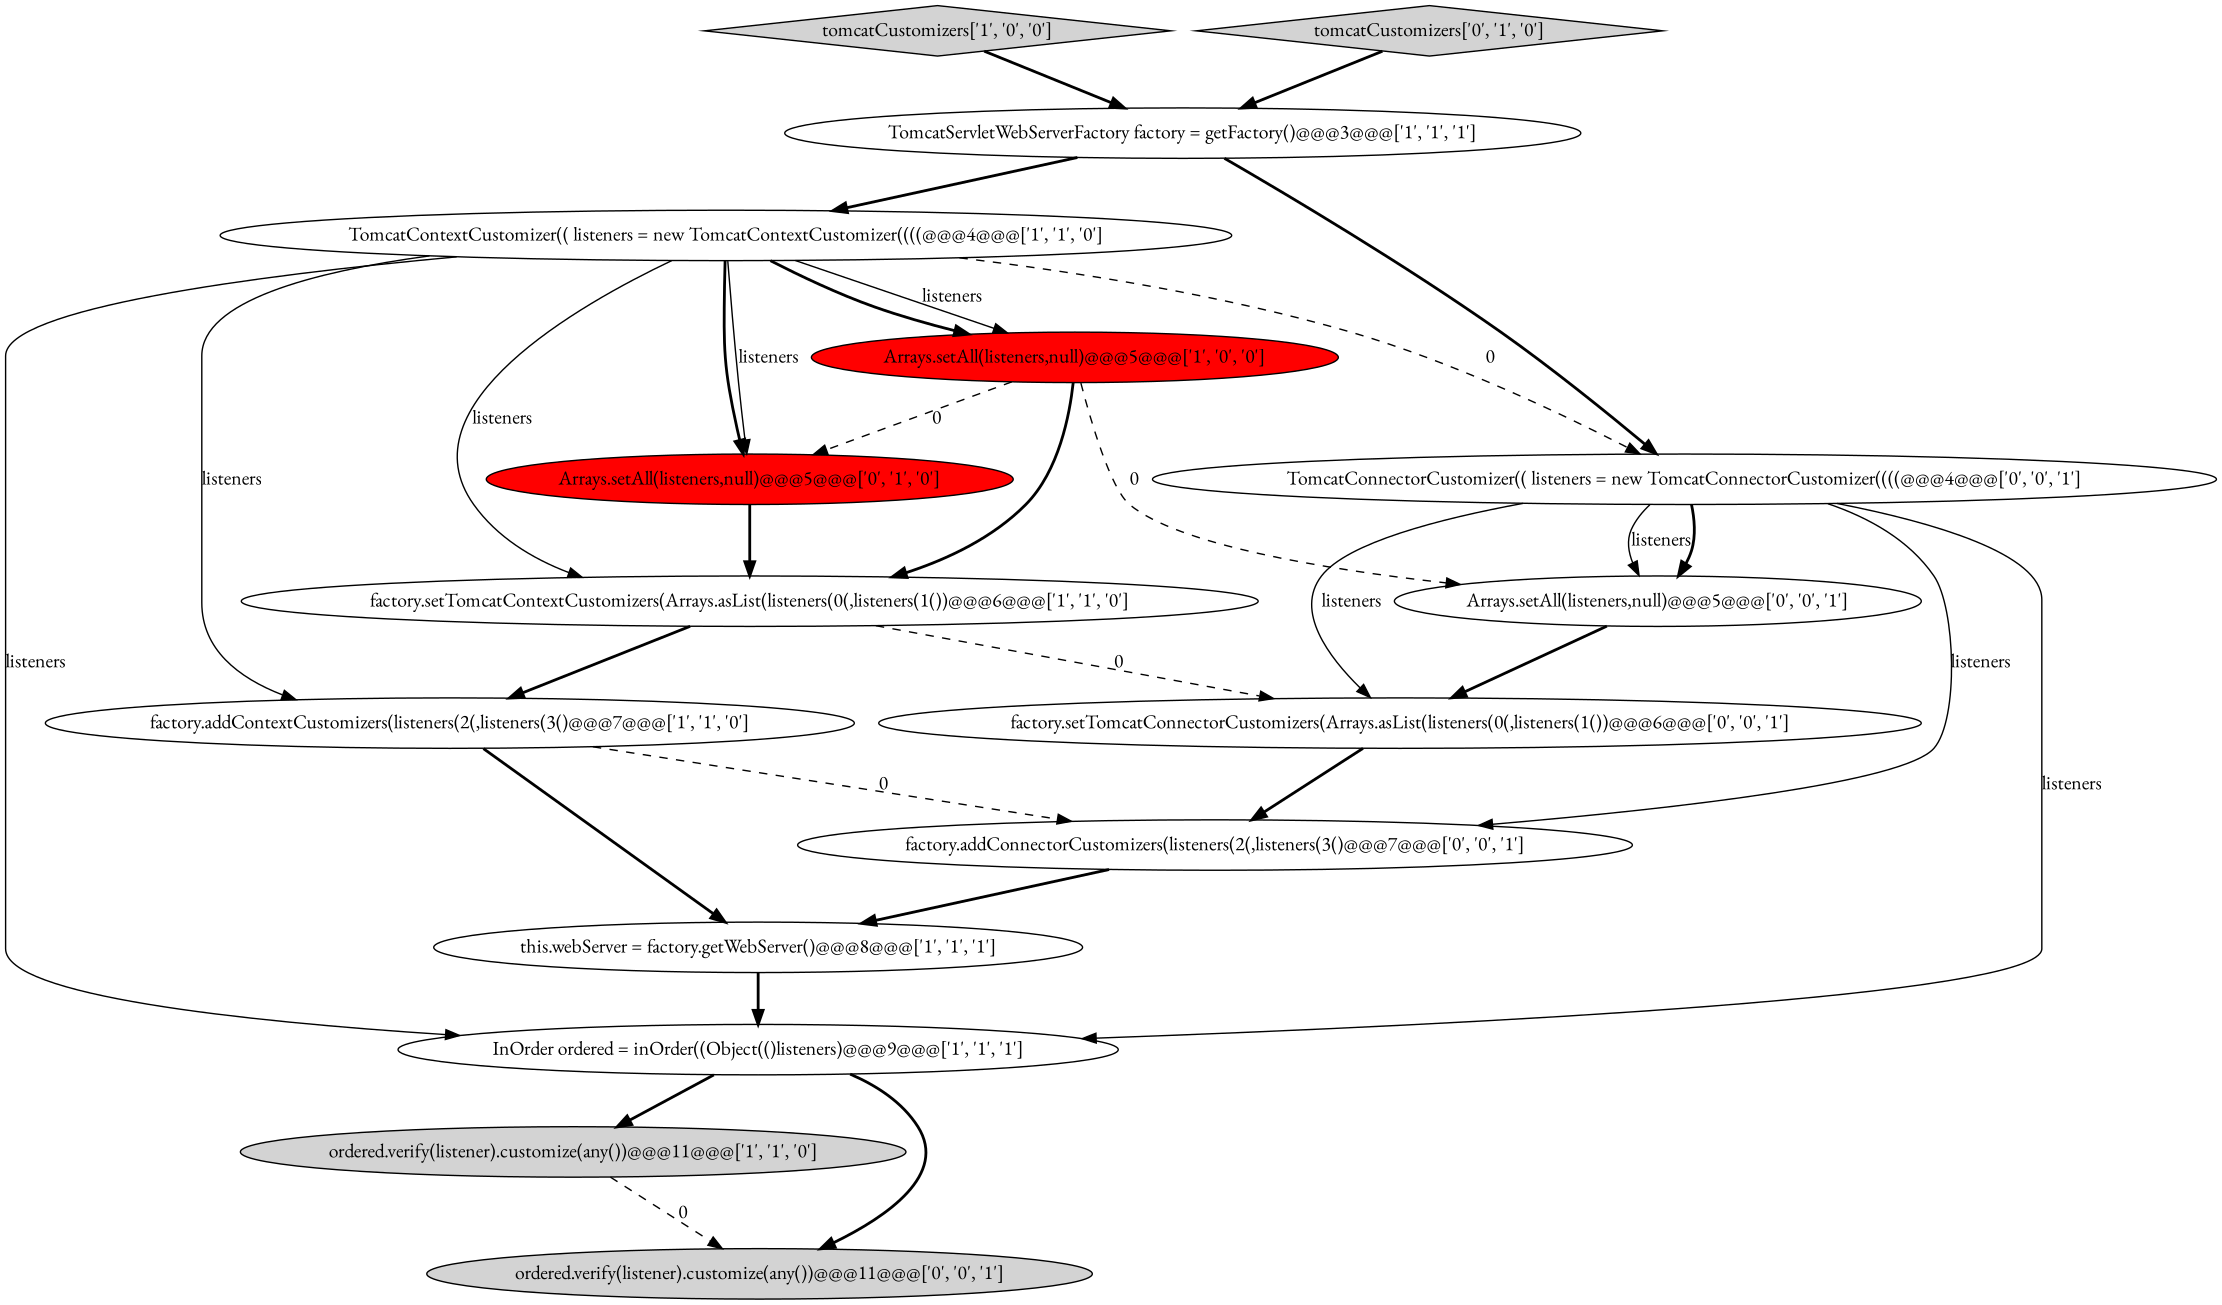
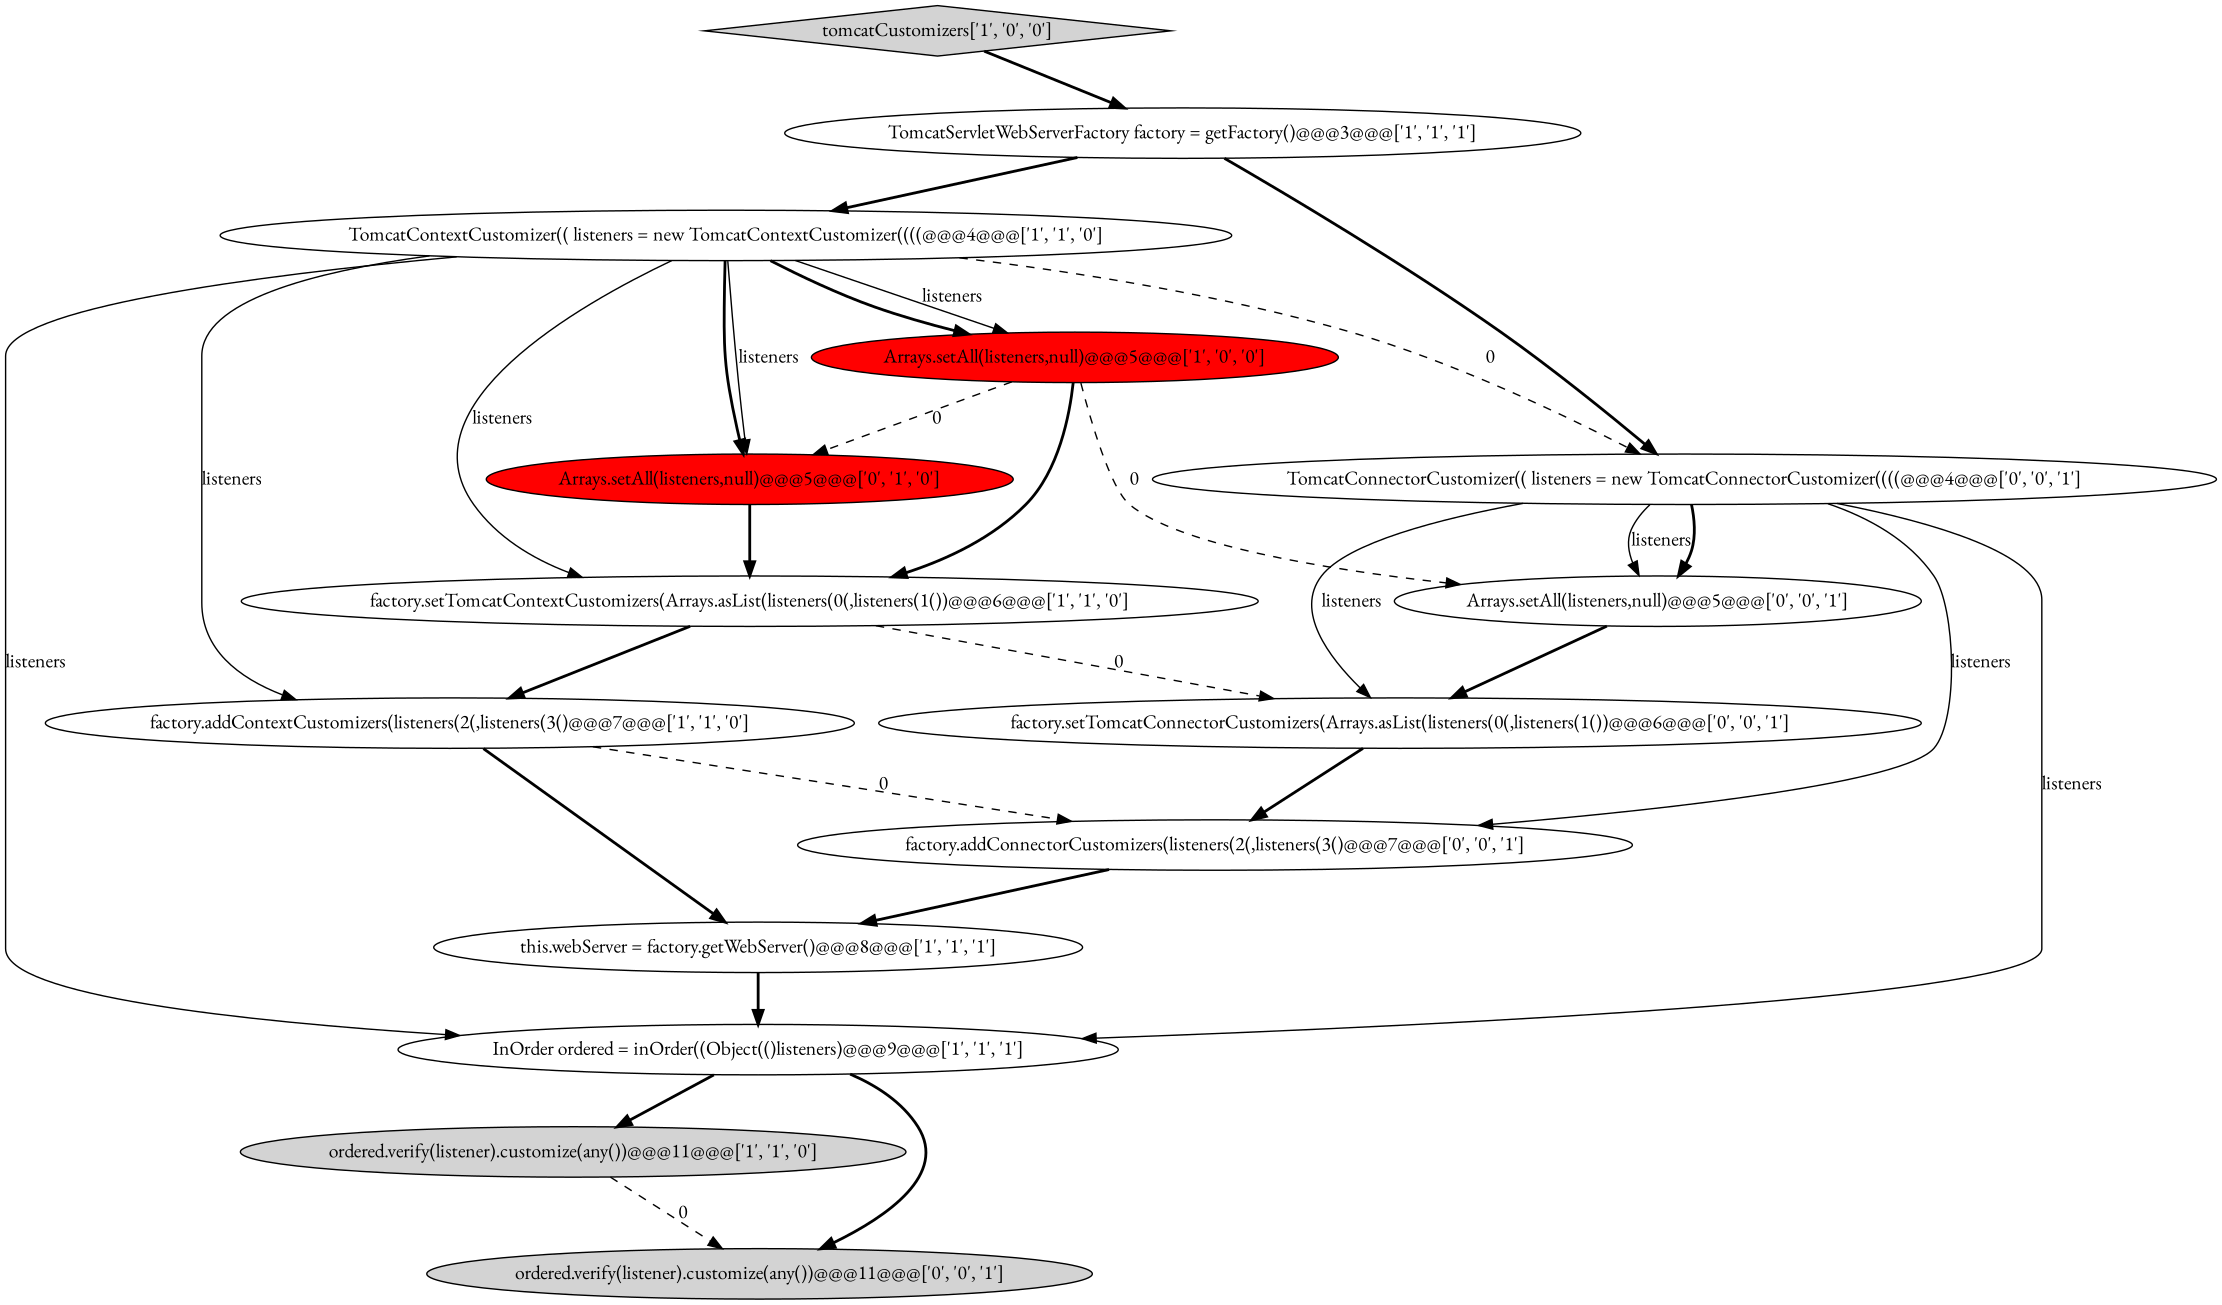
node "tomcatCustomizers['0', '1', '0']": removed
